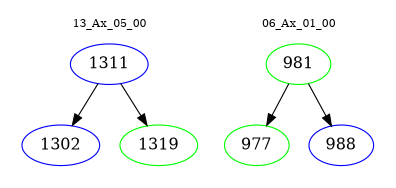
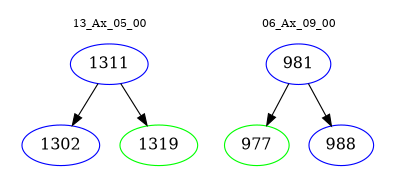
cluster "06_Ax_01_00": label "06_Ax_01_00" -> "06_Ax_09_00"
node "981": color green -> blue
